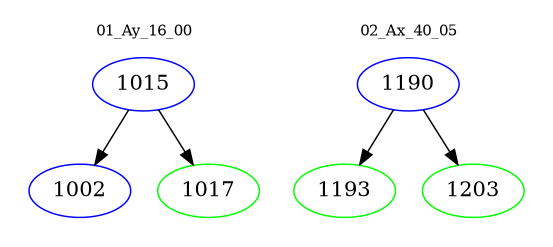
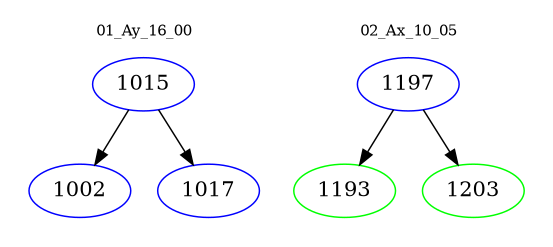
cluster "02_Ax_40_05": label "02_Ax_40_05" -> "02_Ax_10_05"
node "1190": label "1190" -> "1197"
node "1017": color green -> blue
